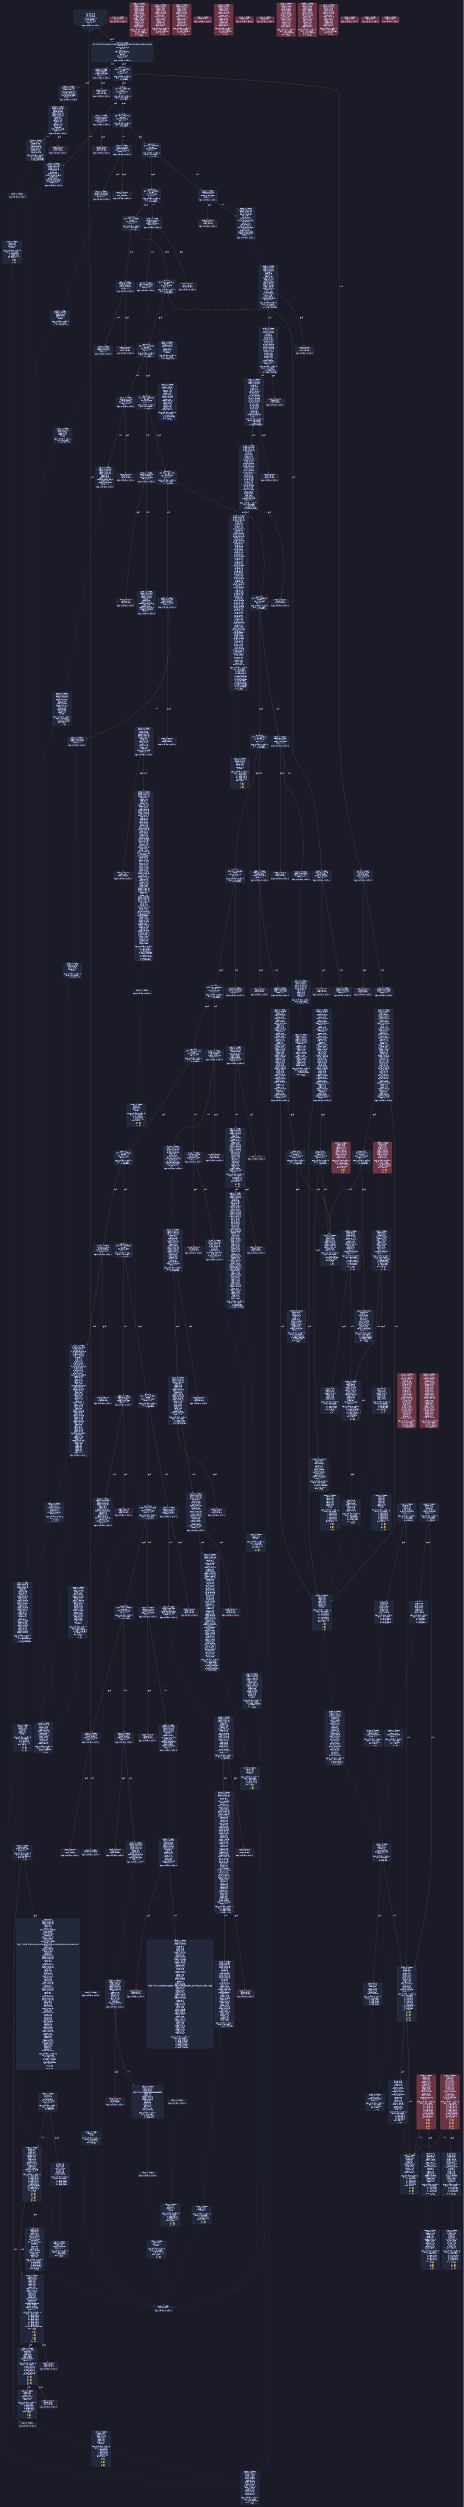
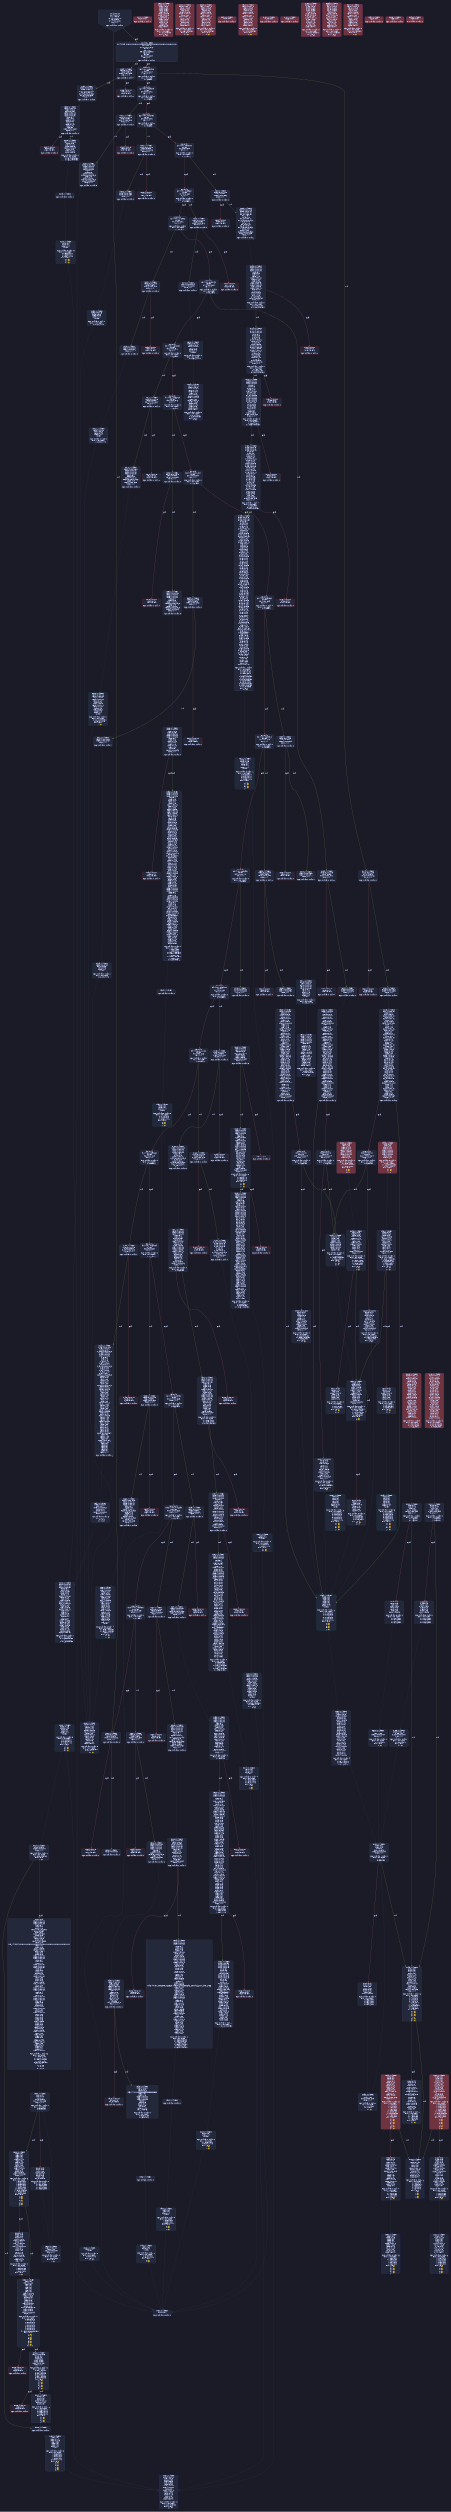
node "[0480] JUMPDEST [0481] STOP Stack size req: 0, fefda: 0": label "[0480] JUMPDEST [0481] STOP Stack size req: 0, fefda: 0" -> "[0480] JUMPDEST [0481] STOP Stack size req: 0, sizeΔ: 0"
node "[0129] JUMPDEST Stack size req: 0, sizeΔ: 0": removed
node "[0e75] JUMPDEST Stack size req: 0, sizeΔ: 0": label "[0e75] JUMPDEST Stack size req: 0, sizeΔ: 0" -> "[0e75] JUMPDEST Stack size aff: 0, sizeΔ: 0"
